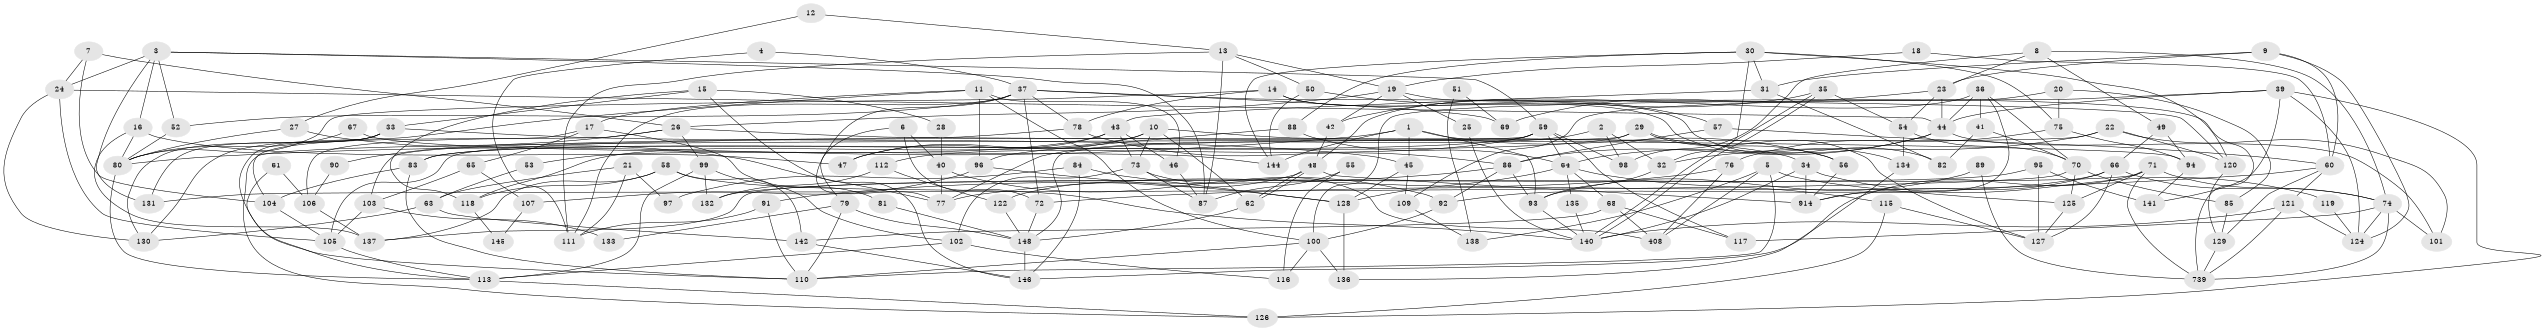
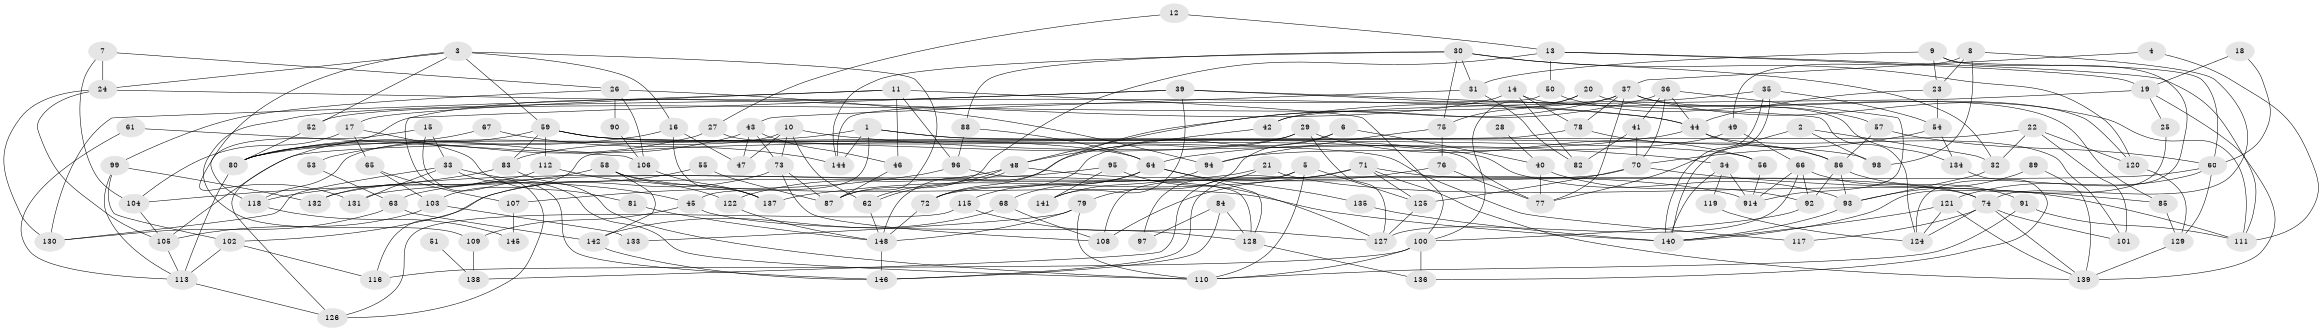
edge "15" -- "28": removed
edge "19" -- "26": removed
node "69": removed
edge "68" -- "117": removed
node "408": label "408" -> "108"
node "739": label "739" -> "139"
